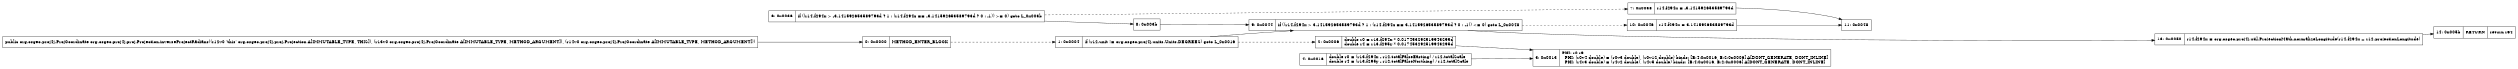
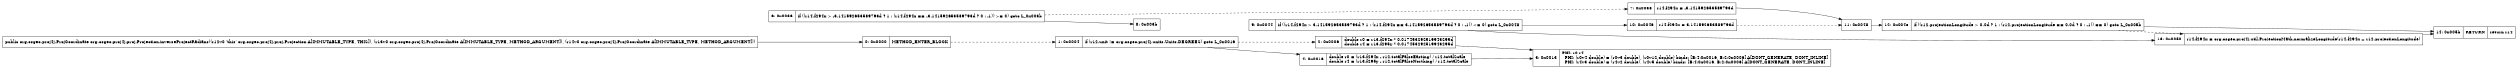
edge "8: 0x003b" -> "9: 0x0044": removed
edge "9: 0x0044" -> "10: 0x0046": style dashed -> solid
edge "10: 0x0046" -> "11: 0x0048": style solid -> dashed
node "12: 0x004e": added
node "14: 0x005b": text "return r64" -> "return r14"
edge "1: 0x0004" -> "9: 0x0044": now "1: 0x0004" -> "4: 0x0016"
node "3: 0x0013": text "PHI: r0 r9" -> "PHI: r0 r4"
